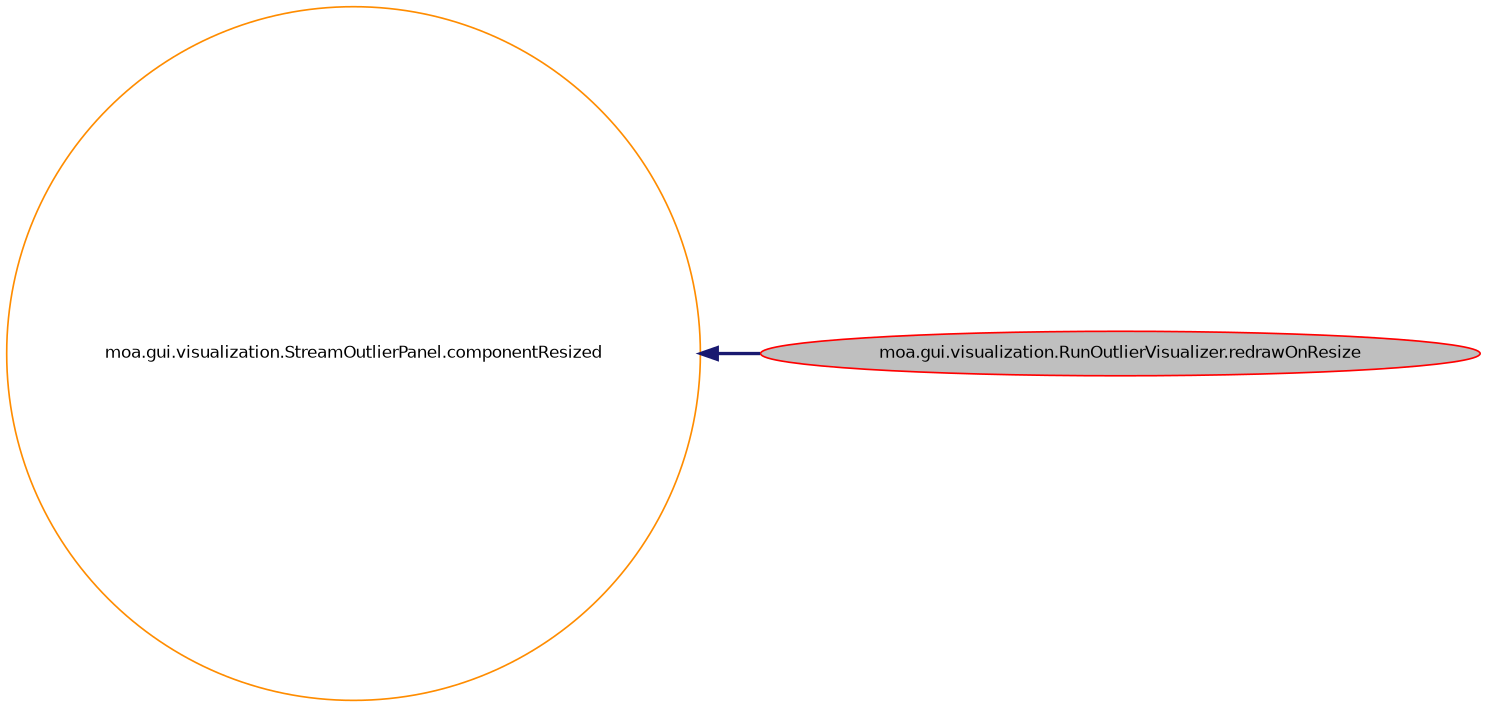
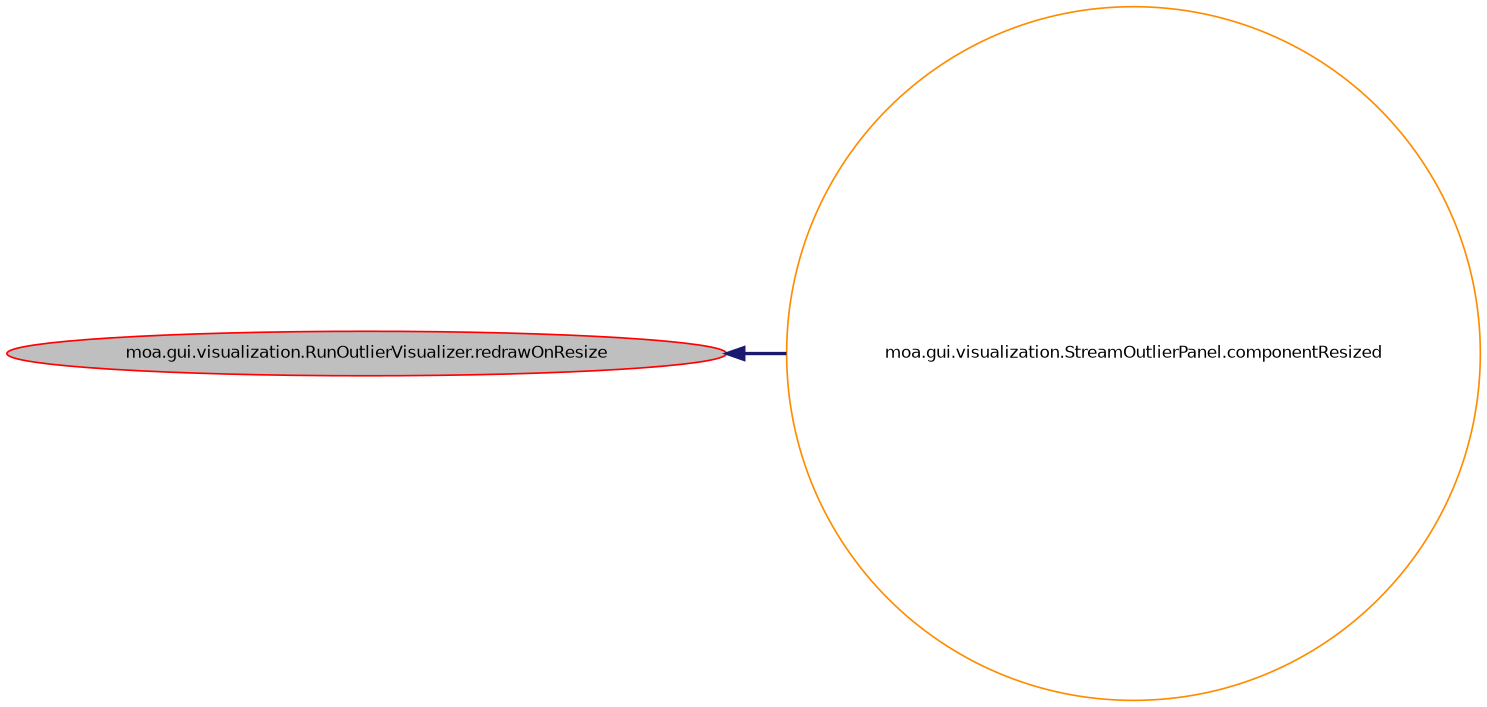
edge "moa.gui.visualization.RunOutlierVisualizer.redrawOnResize" -> "moa.gui.visualization.StreamOutlierPanel.componentResized": reversed
